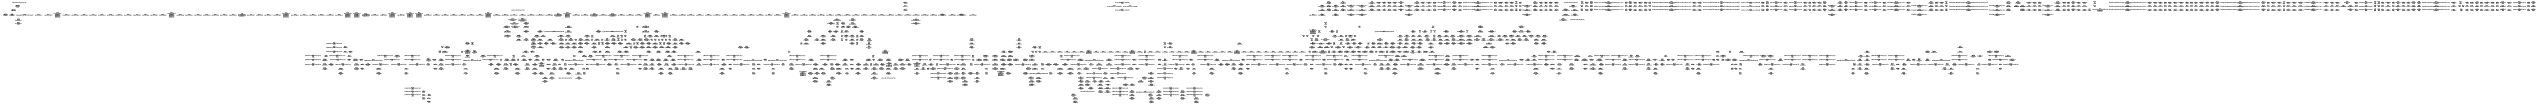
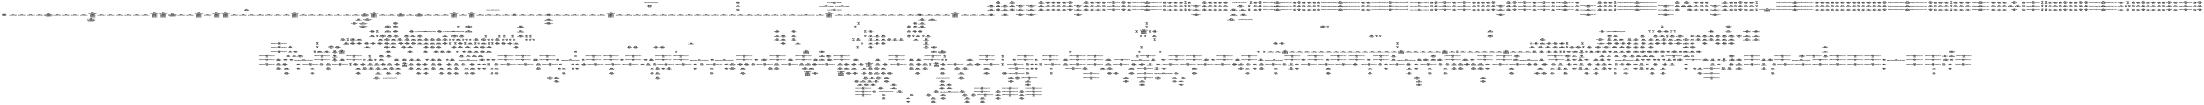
node "CE0x49d3800": removed
node "CE0x49ce1f0": added
